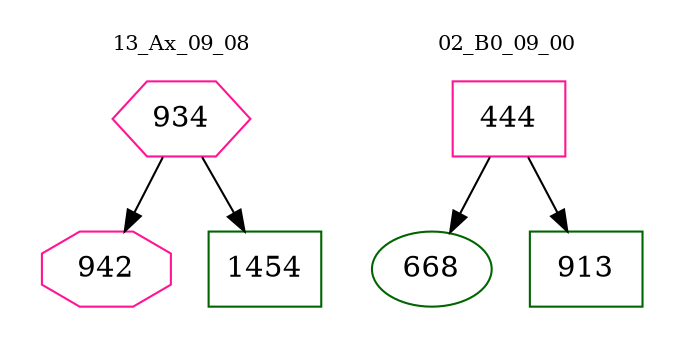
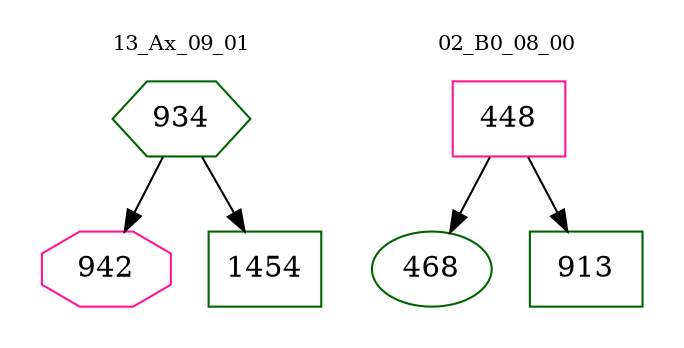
cluster "13_Ax_09_08": label "13_Ax_09_08" -> "13_Ax_09_01"
cluster "02_B0_09_00": label "02_B0_09_00" -> "02_B0_08_00"
node "934": color deeppink -> darkgreen
node "444": label "444" -> "448"
node "668": label "668" -> "468"
